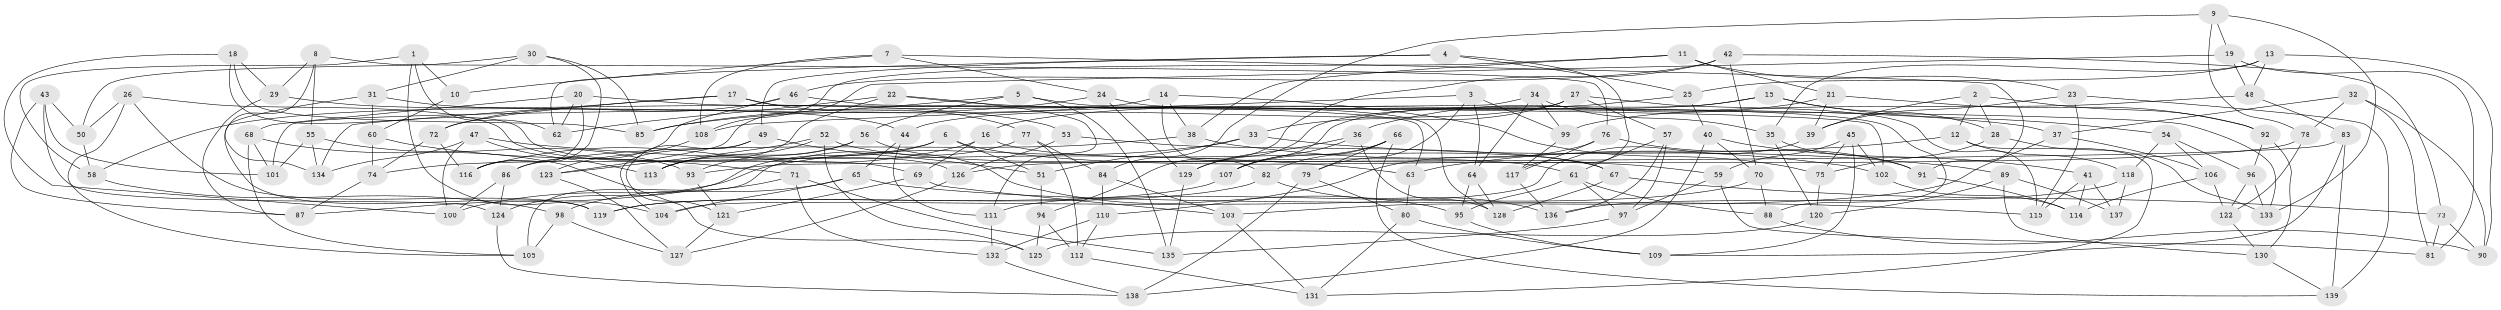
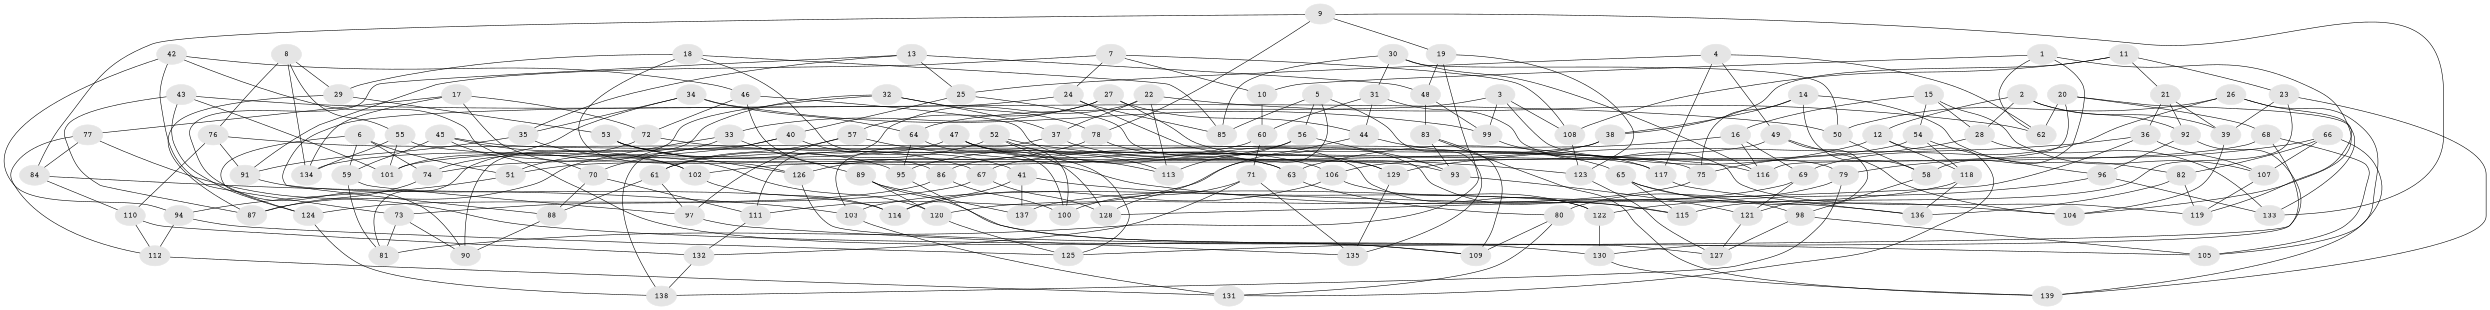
edge "61" -- "95": now "53" -- "95"
